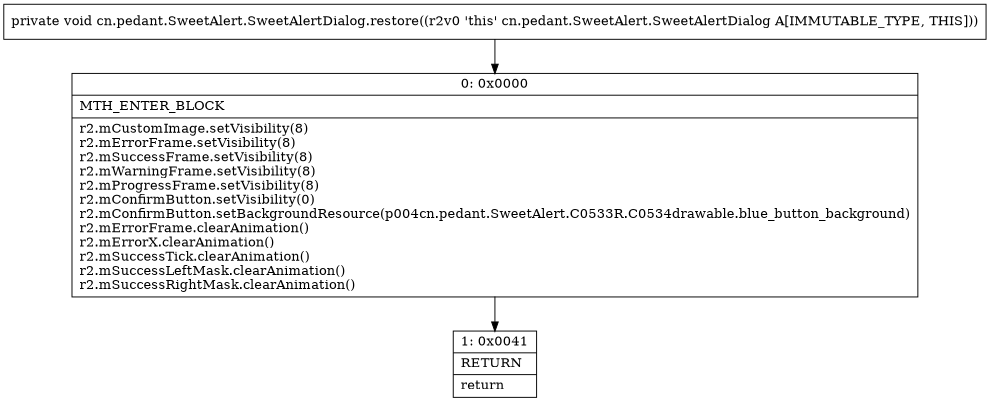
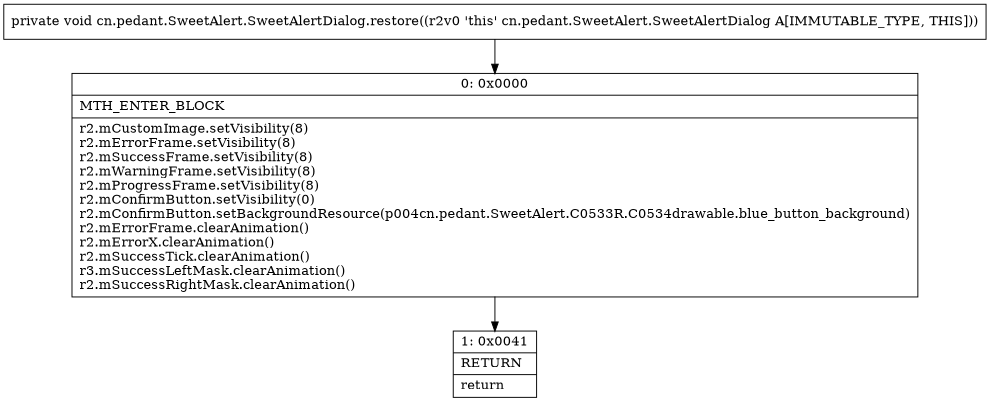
node "0: 0x0000": text "r2.mSuccessLeftMask.clearAnimation()" -> "r3.mSuccessLeftMask.clearAnimation()"
